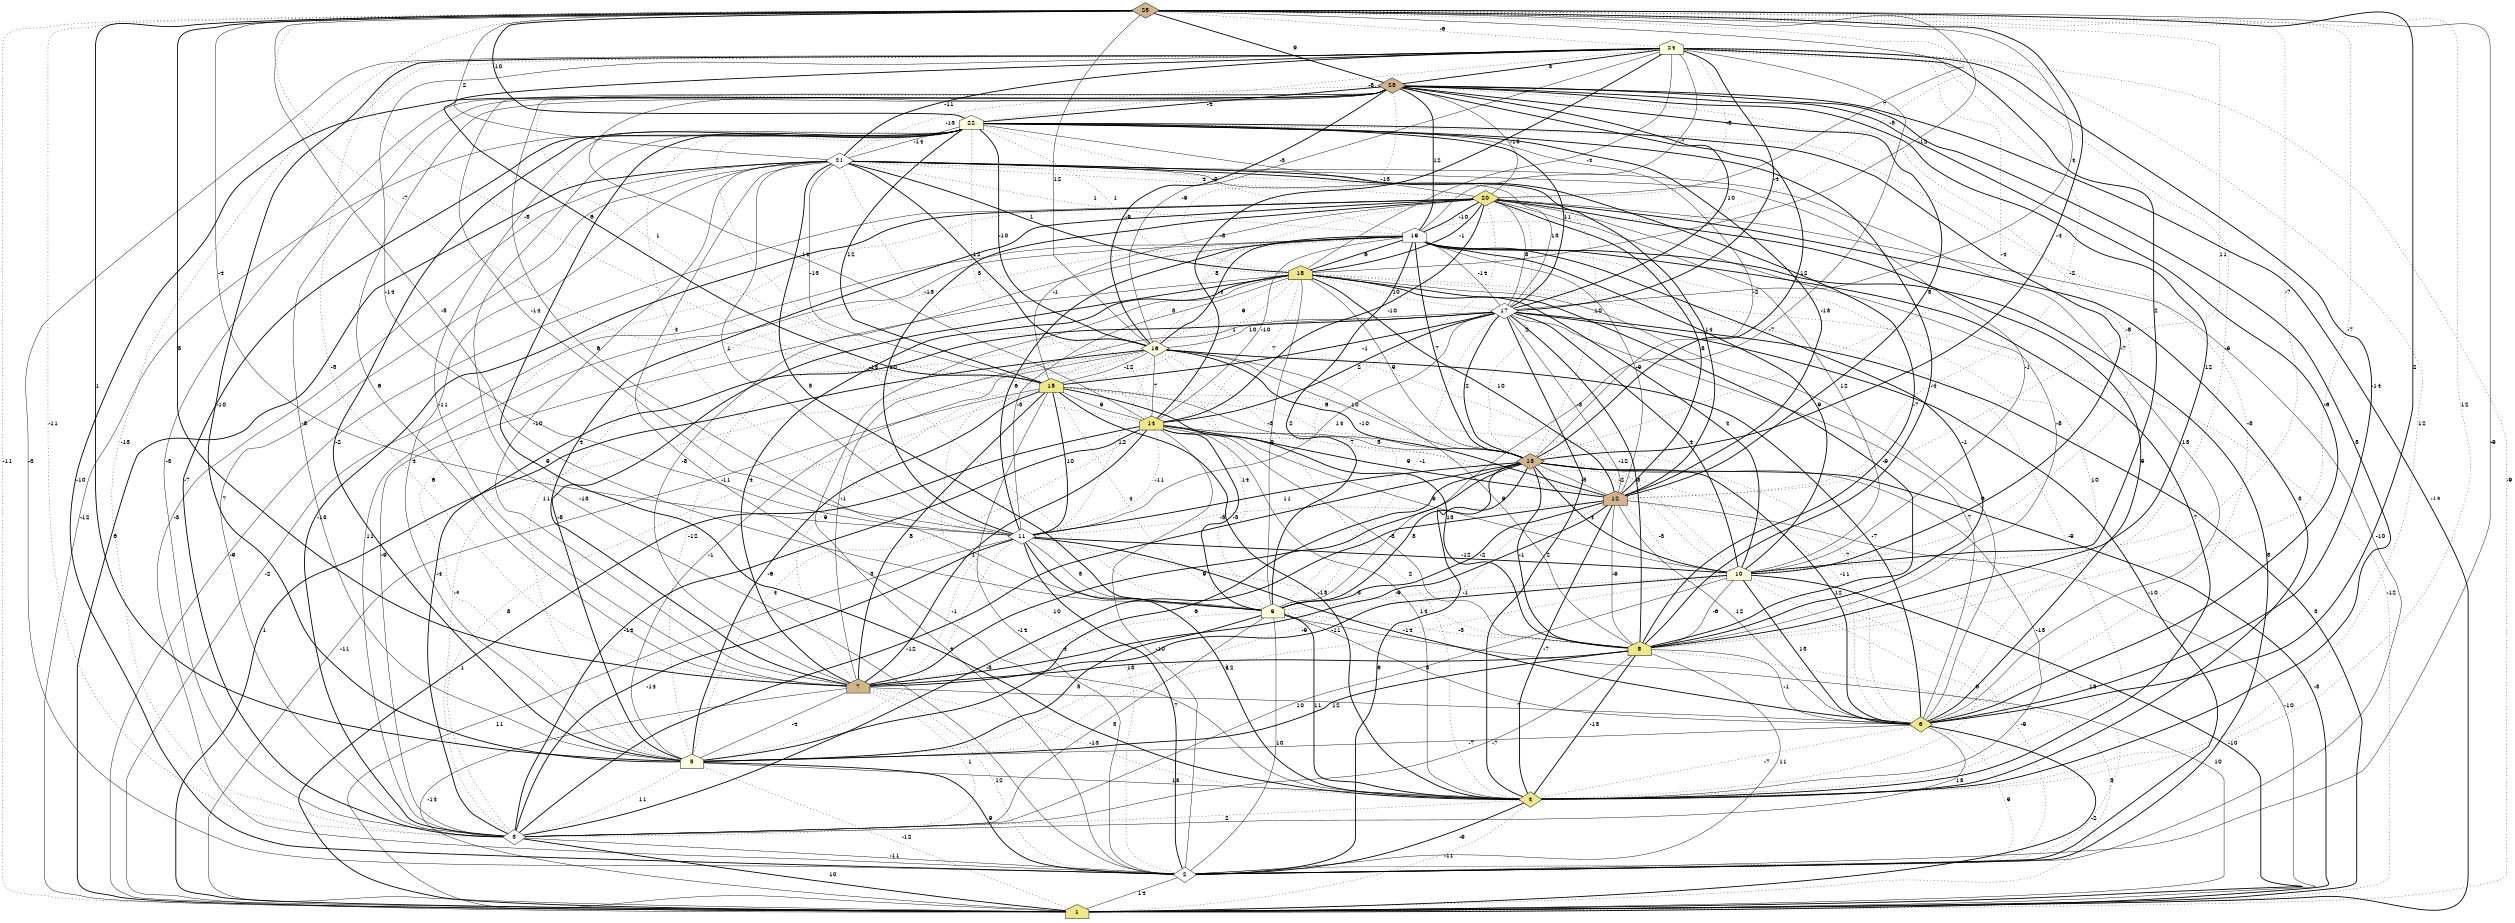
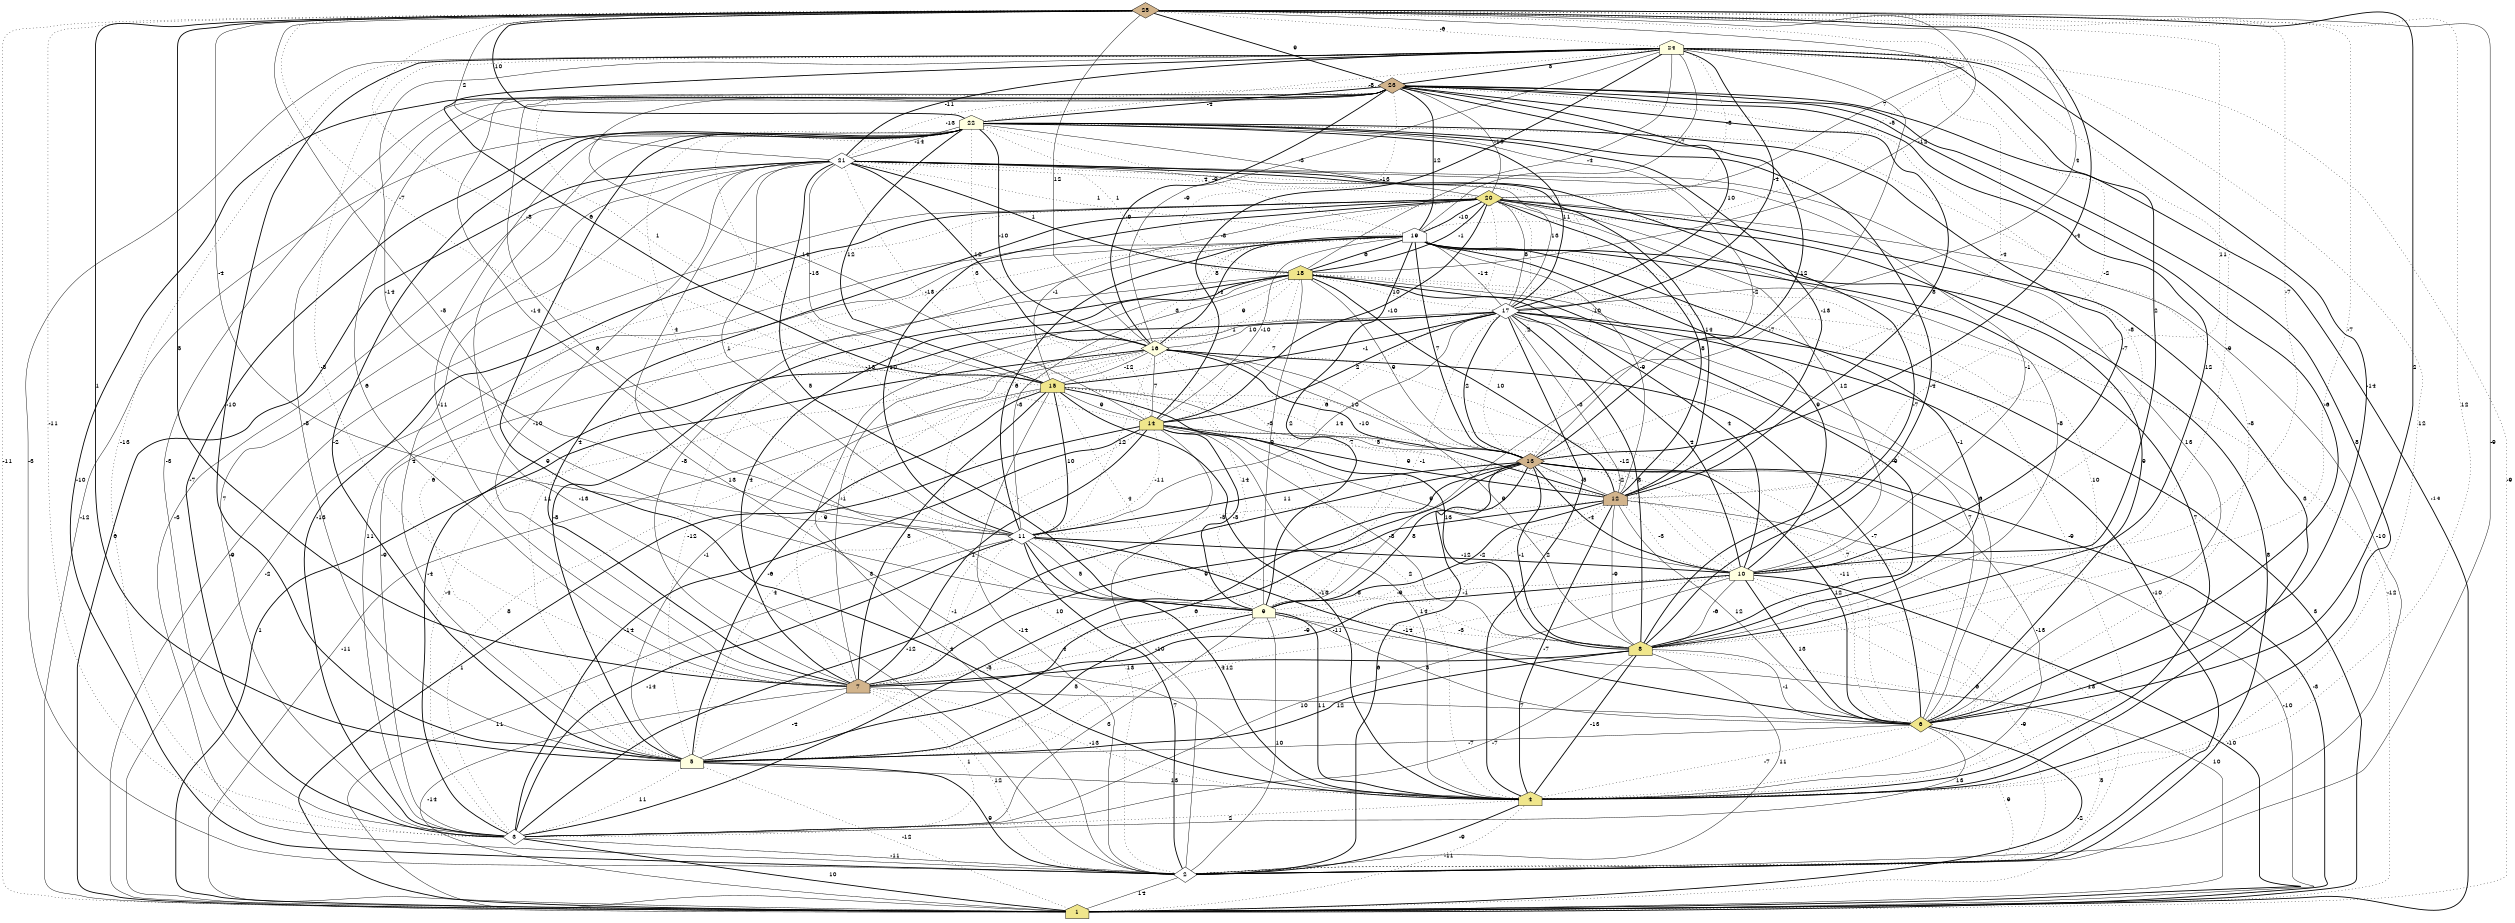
edge "21" -- "4": label "-11" -> "13"
edge "12" -- "7": style bold -> dotted
node "4": shape diamond -> house
